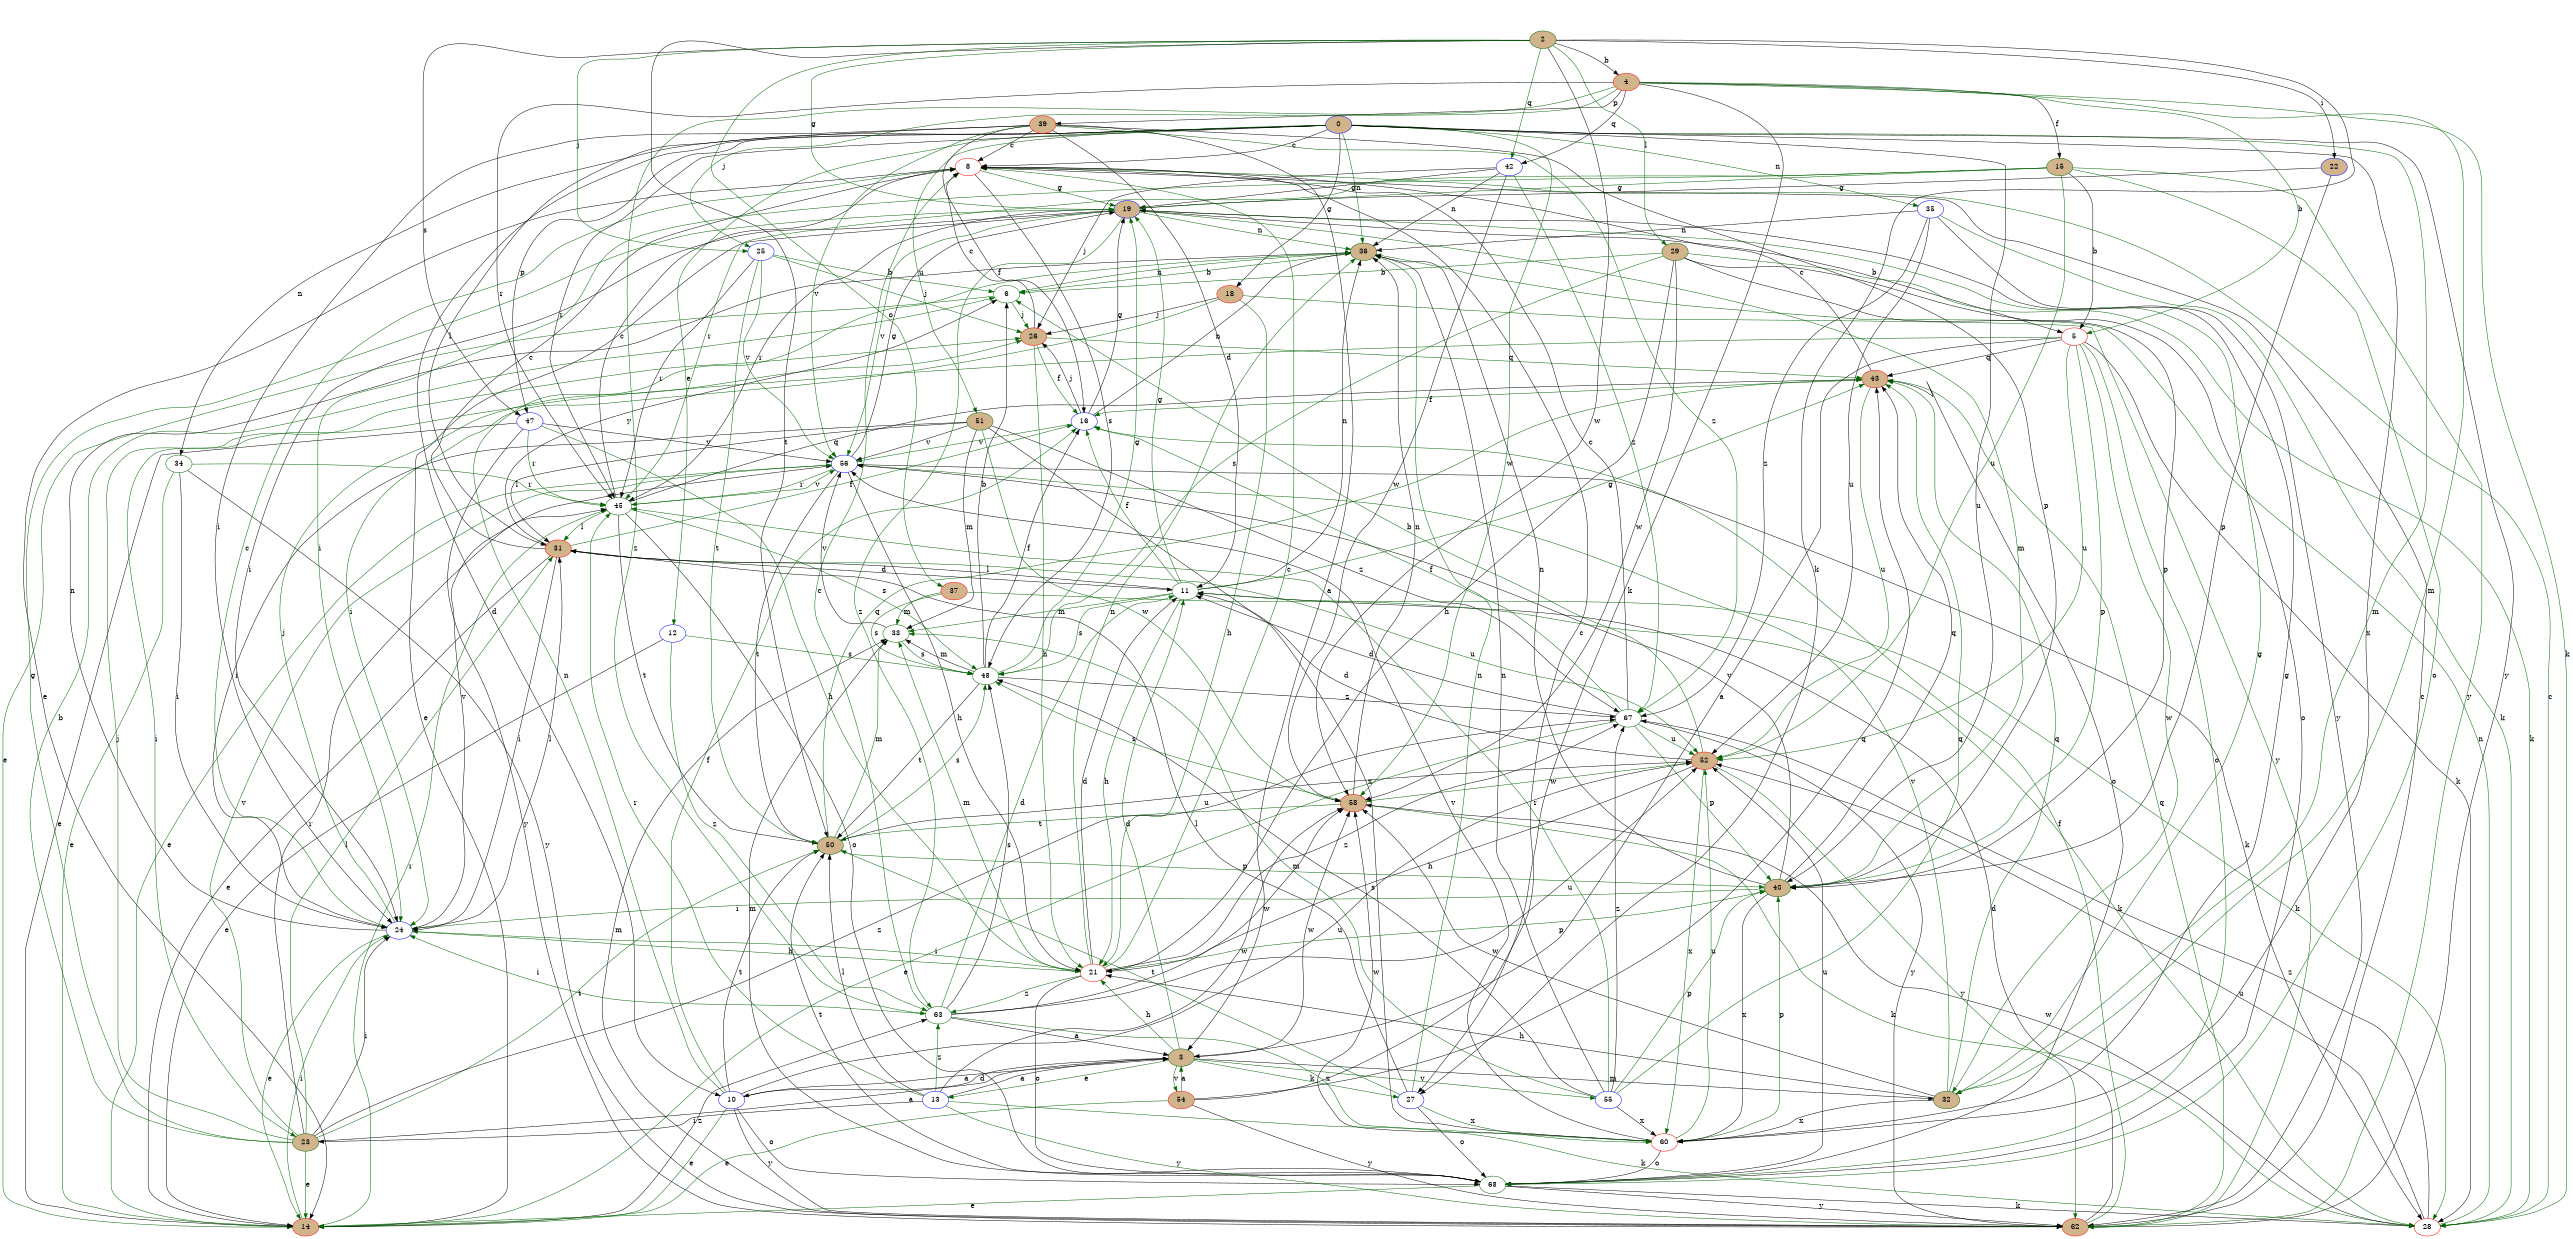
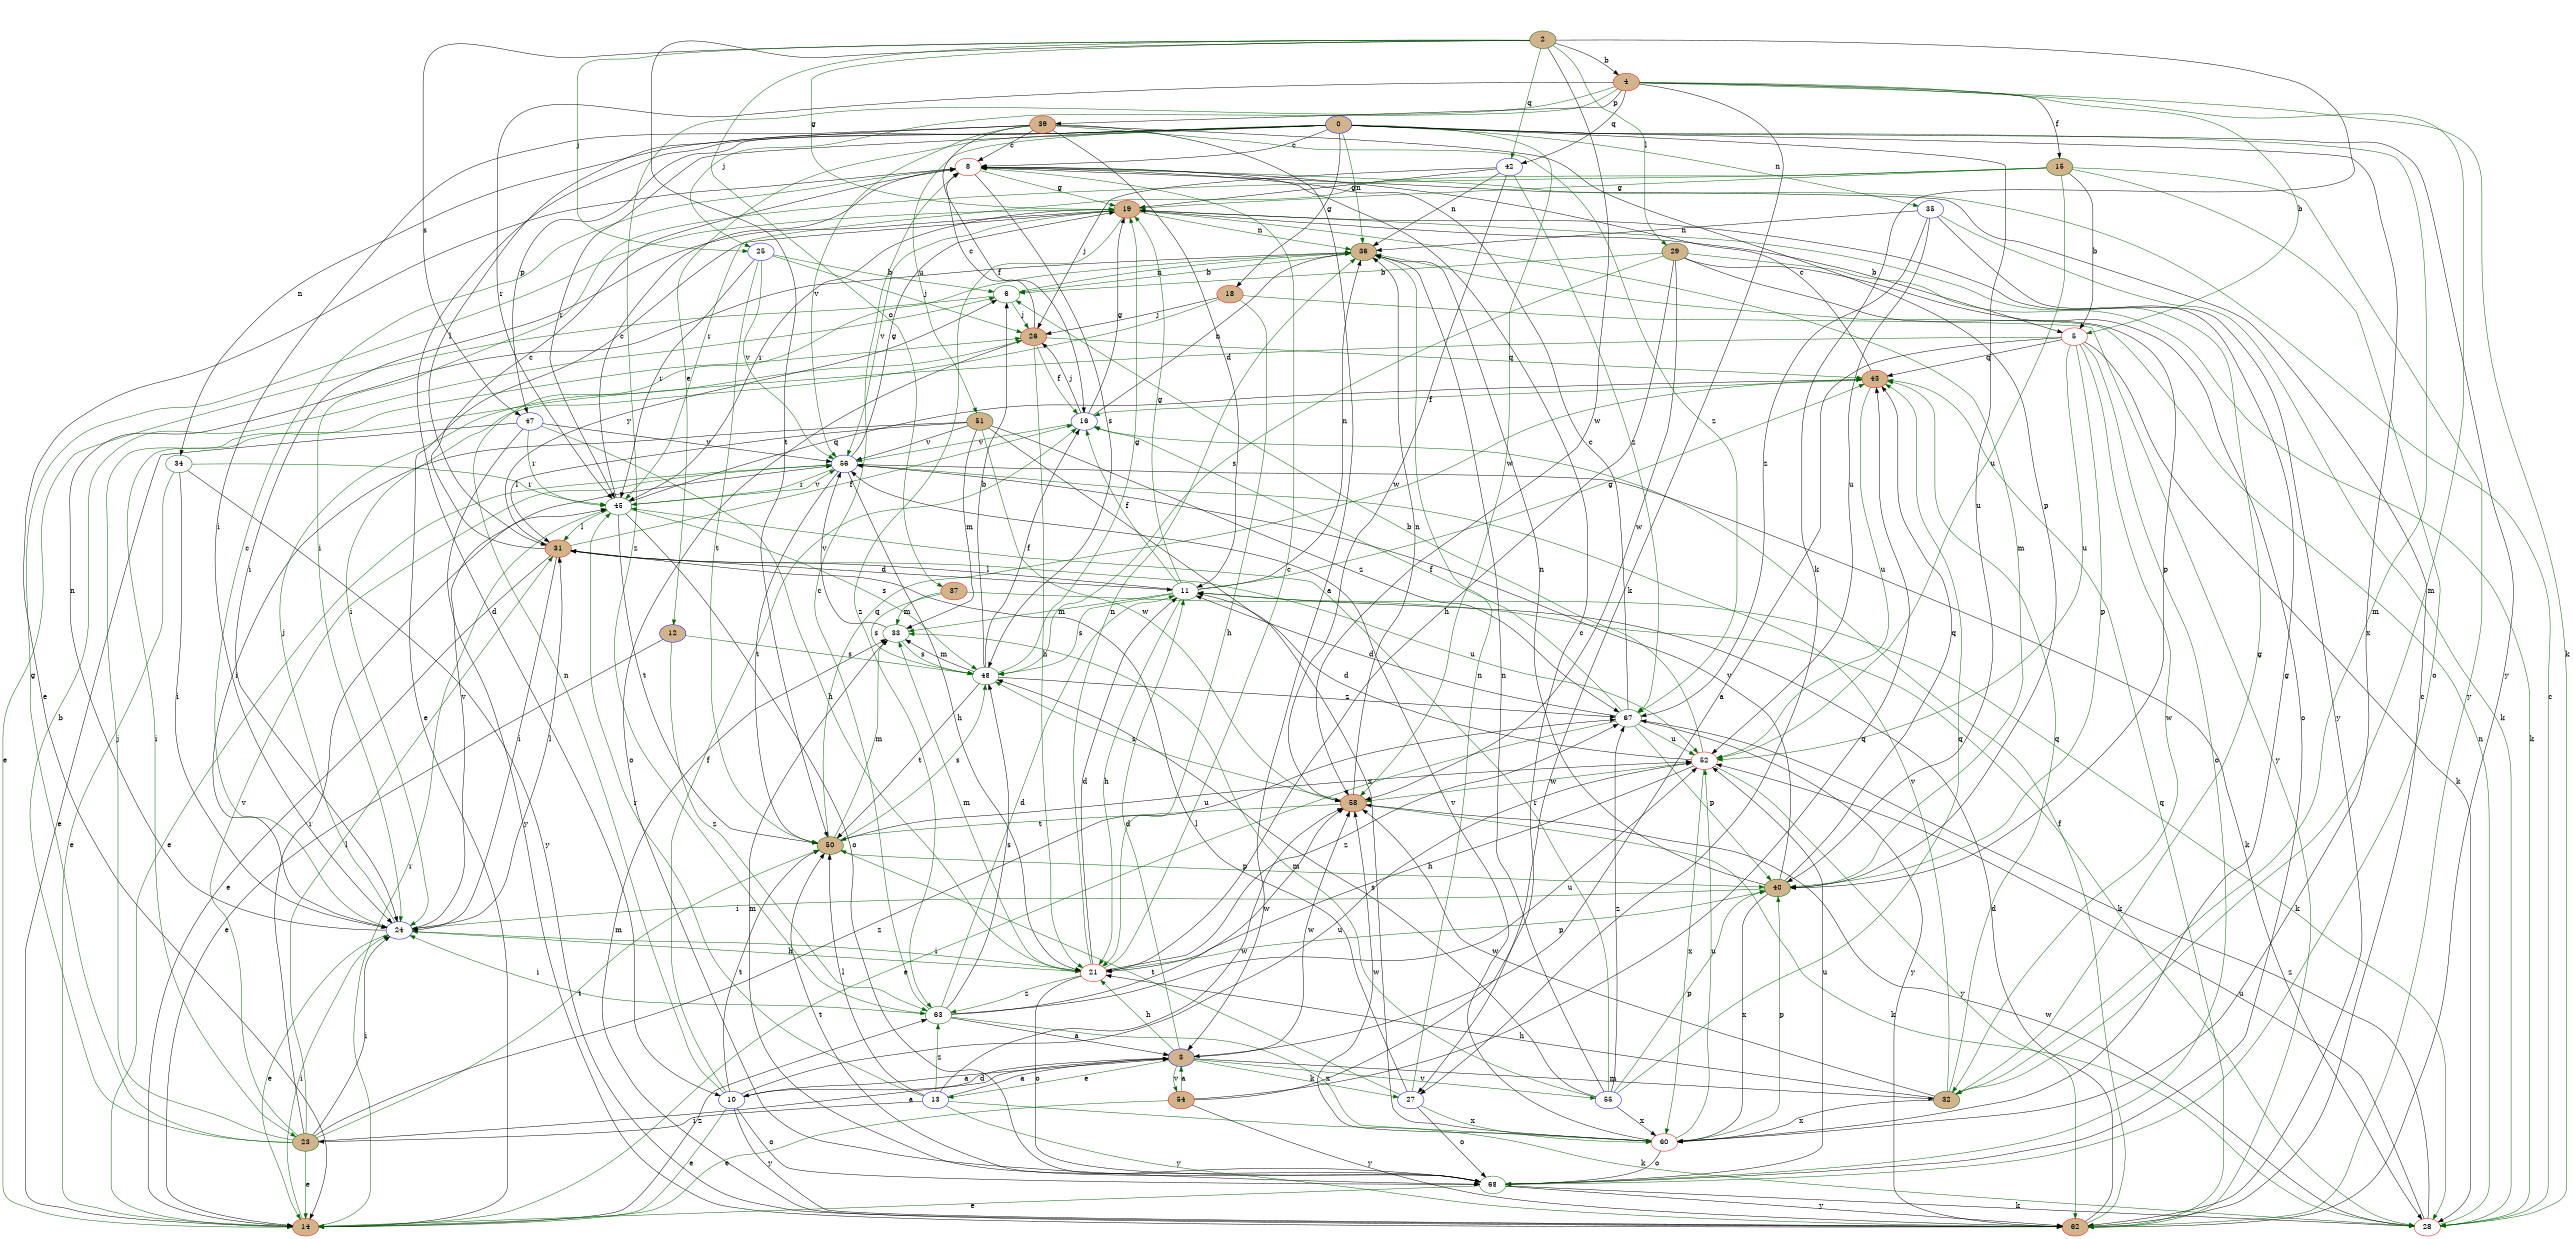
node "22": removed
node "19": color blue -> red
node "12": fillcolor white -> tan
node "52": fillcolor tan -> white
edge "43" -> "68": now "26" -> "68"
node "3": color darkgreen -> blue
